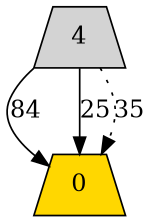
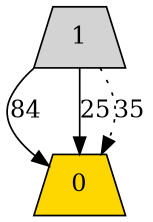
node "4": label "4" -> "1"
